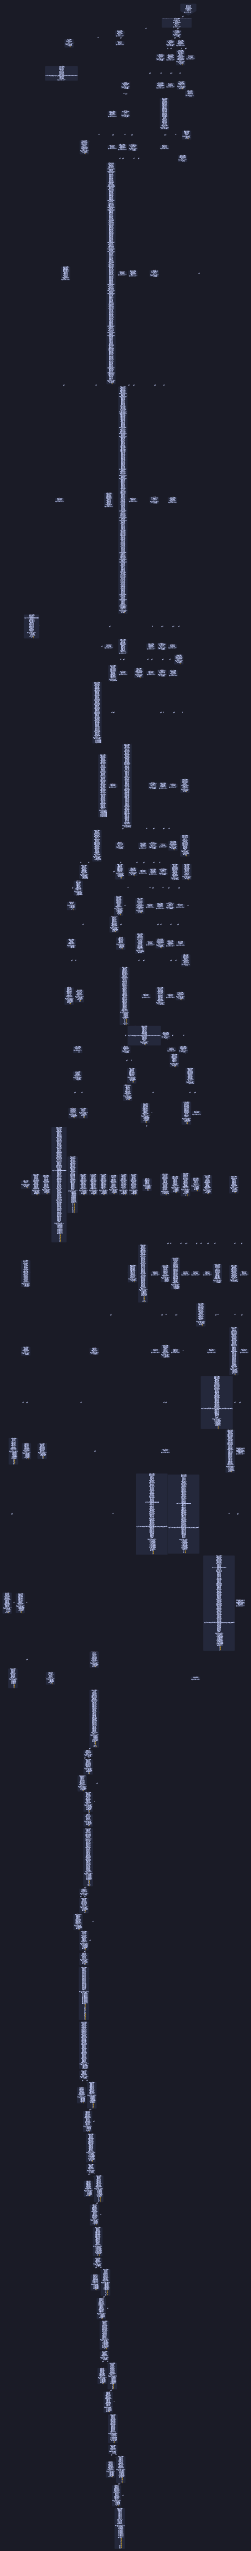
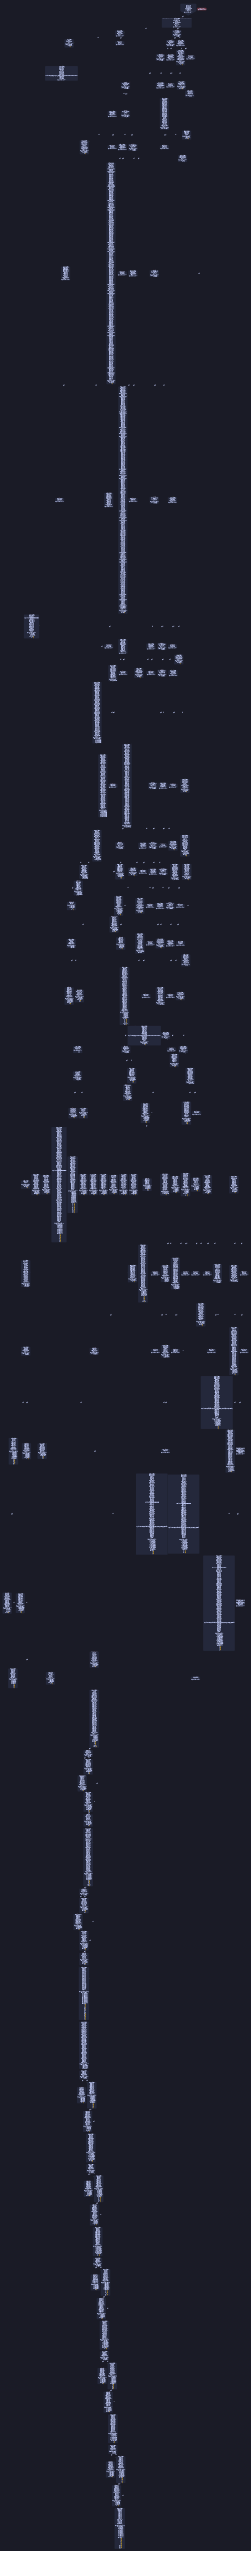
node "[1441] INVALID Stack size req: 0, sizeΔ: 0": added
